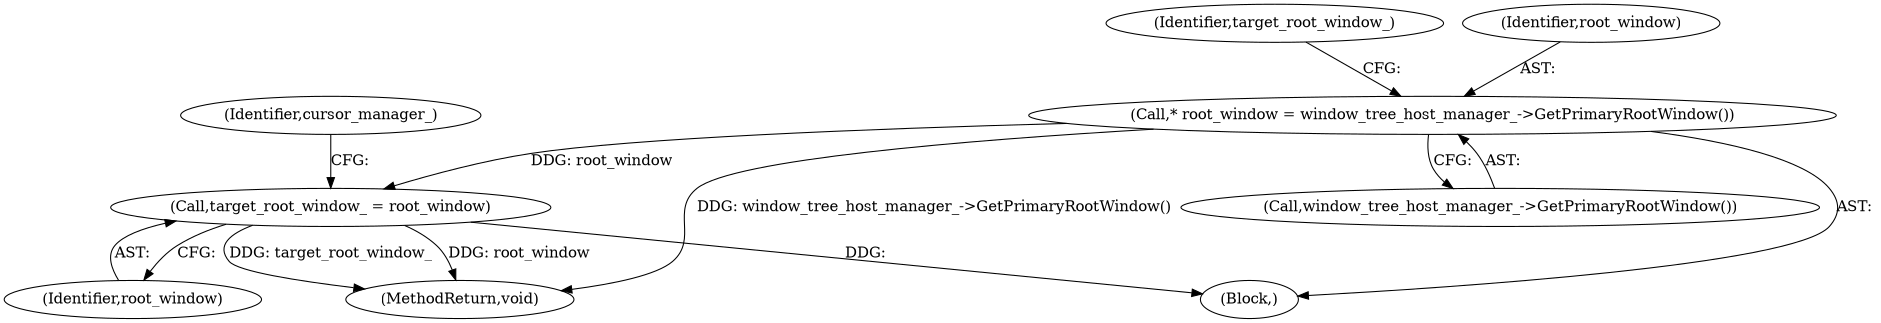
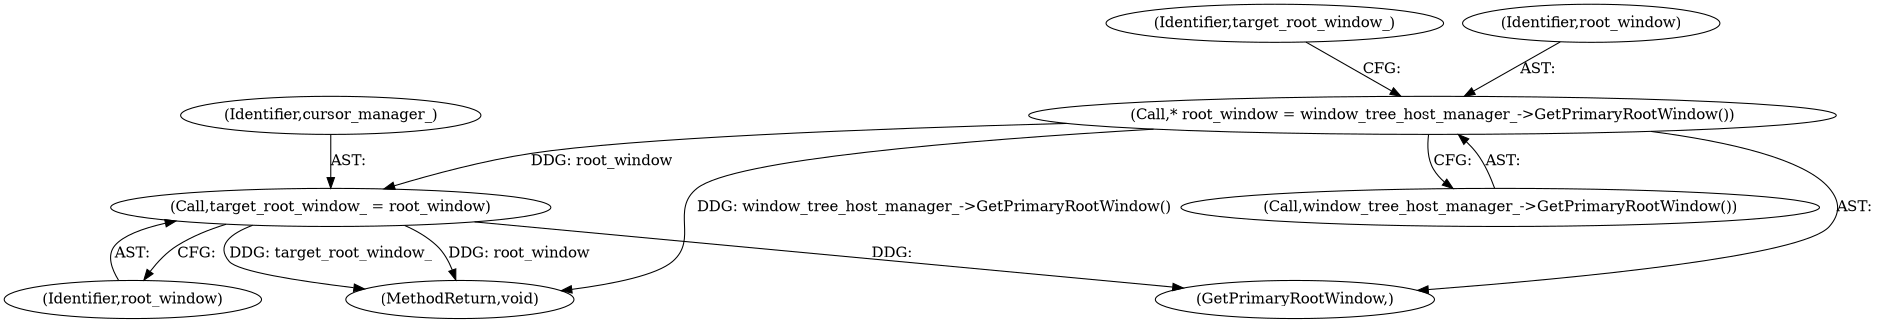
edge "(Identifier,cursor_manager_)" -> "(Call,target_root_window_ = root_window)": label "CFG: " -> "AST: "
node "(Block,)": label "(Block,)" -> "(GetPrimaryRootWindow,)"
